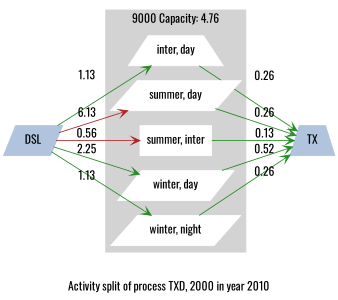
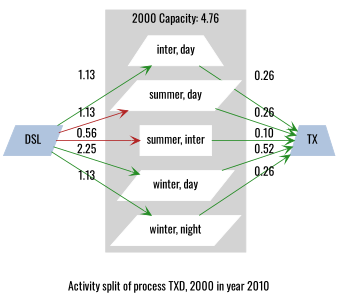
cluster "9000 Capacity: 4.76": label "9000 Capacity: 4.76" -> "2000 Capacity: 4.76"
edge "DSL" -> "summer, day": label "6.13" -> "1.13"
edge "summer, inter" -> "TX": label "0.13" -> "0.10"
